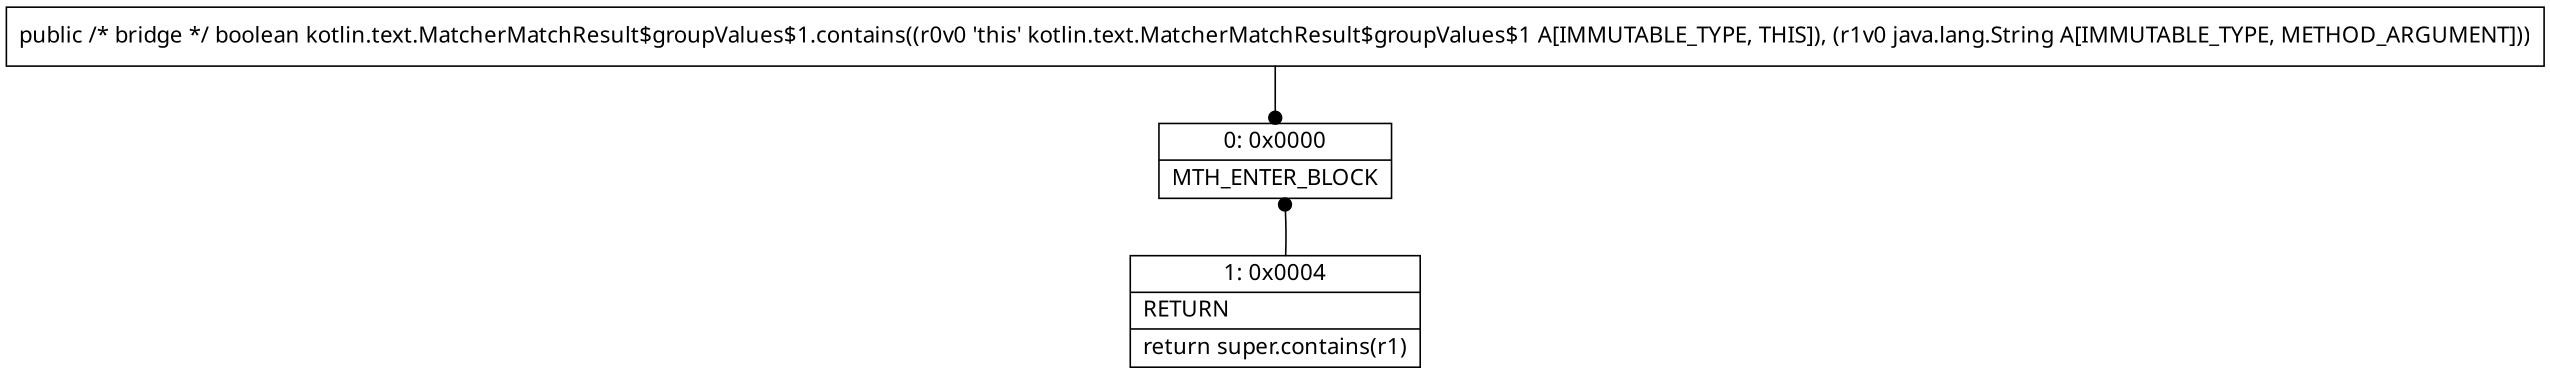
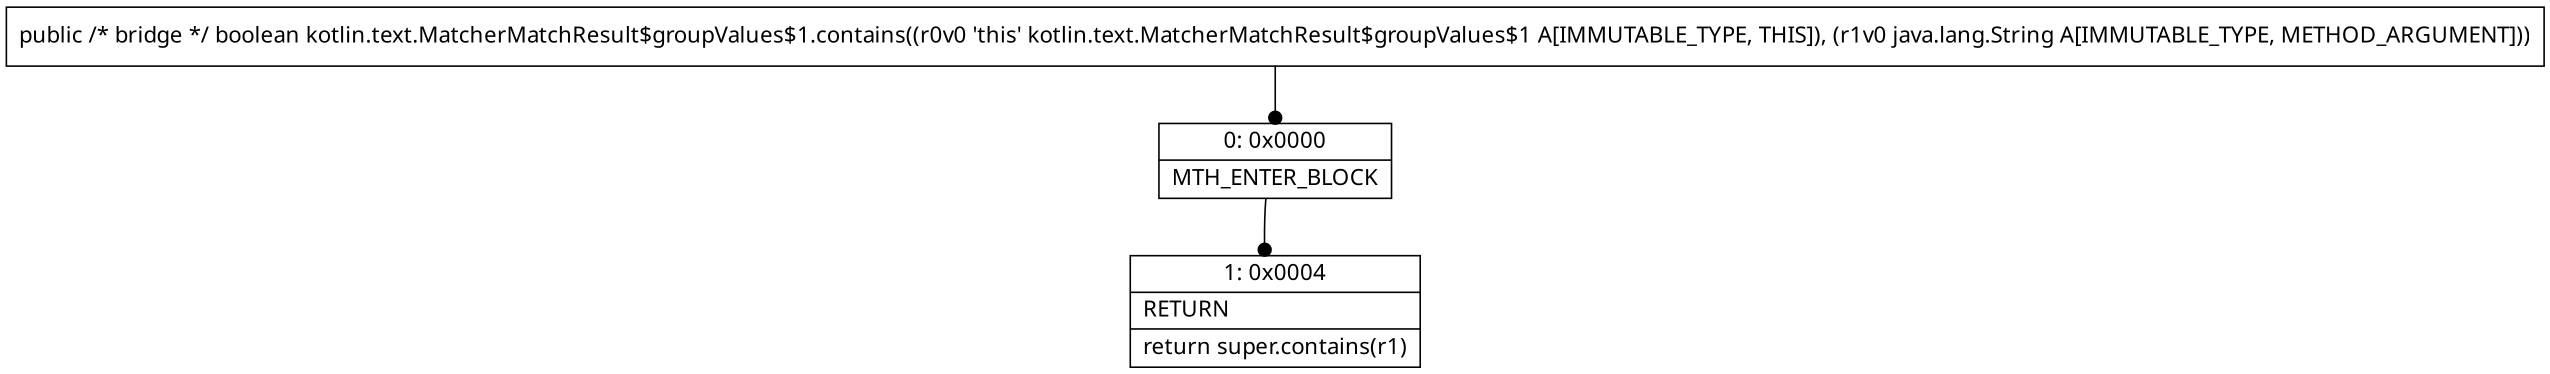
edge "1: 0x0004" -> "0: 0x0000": reversed
